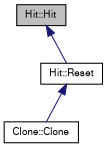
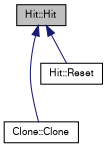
edge "Clone::Clone" -> "Hit::Reset": now "Clone::Clone" -> "Hit::Hit"
